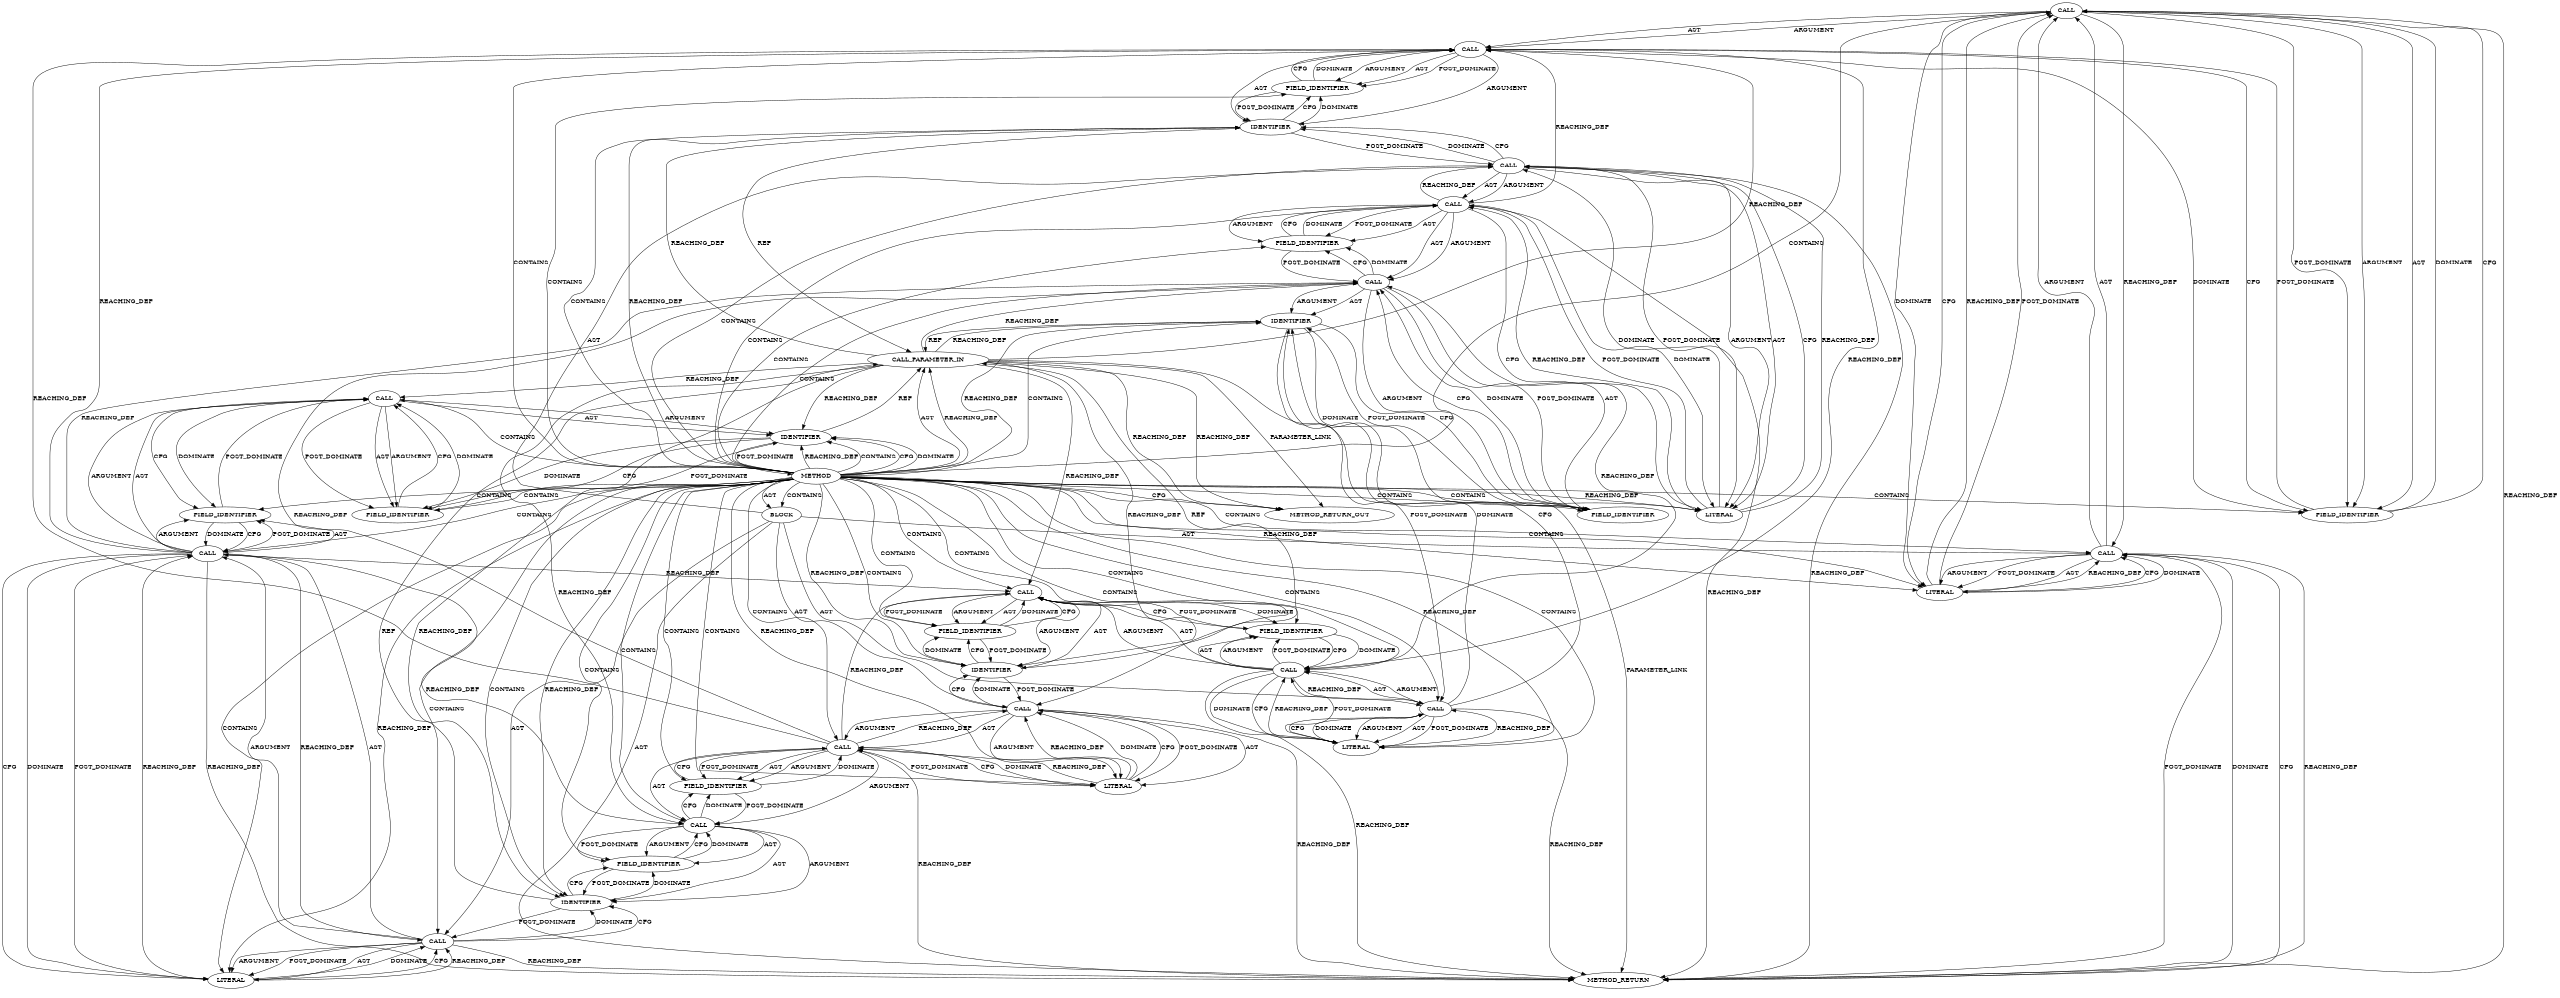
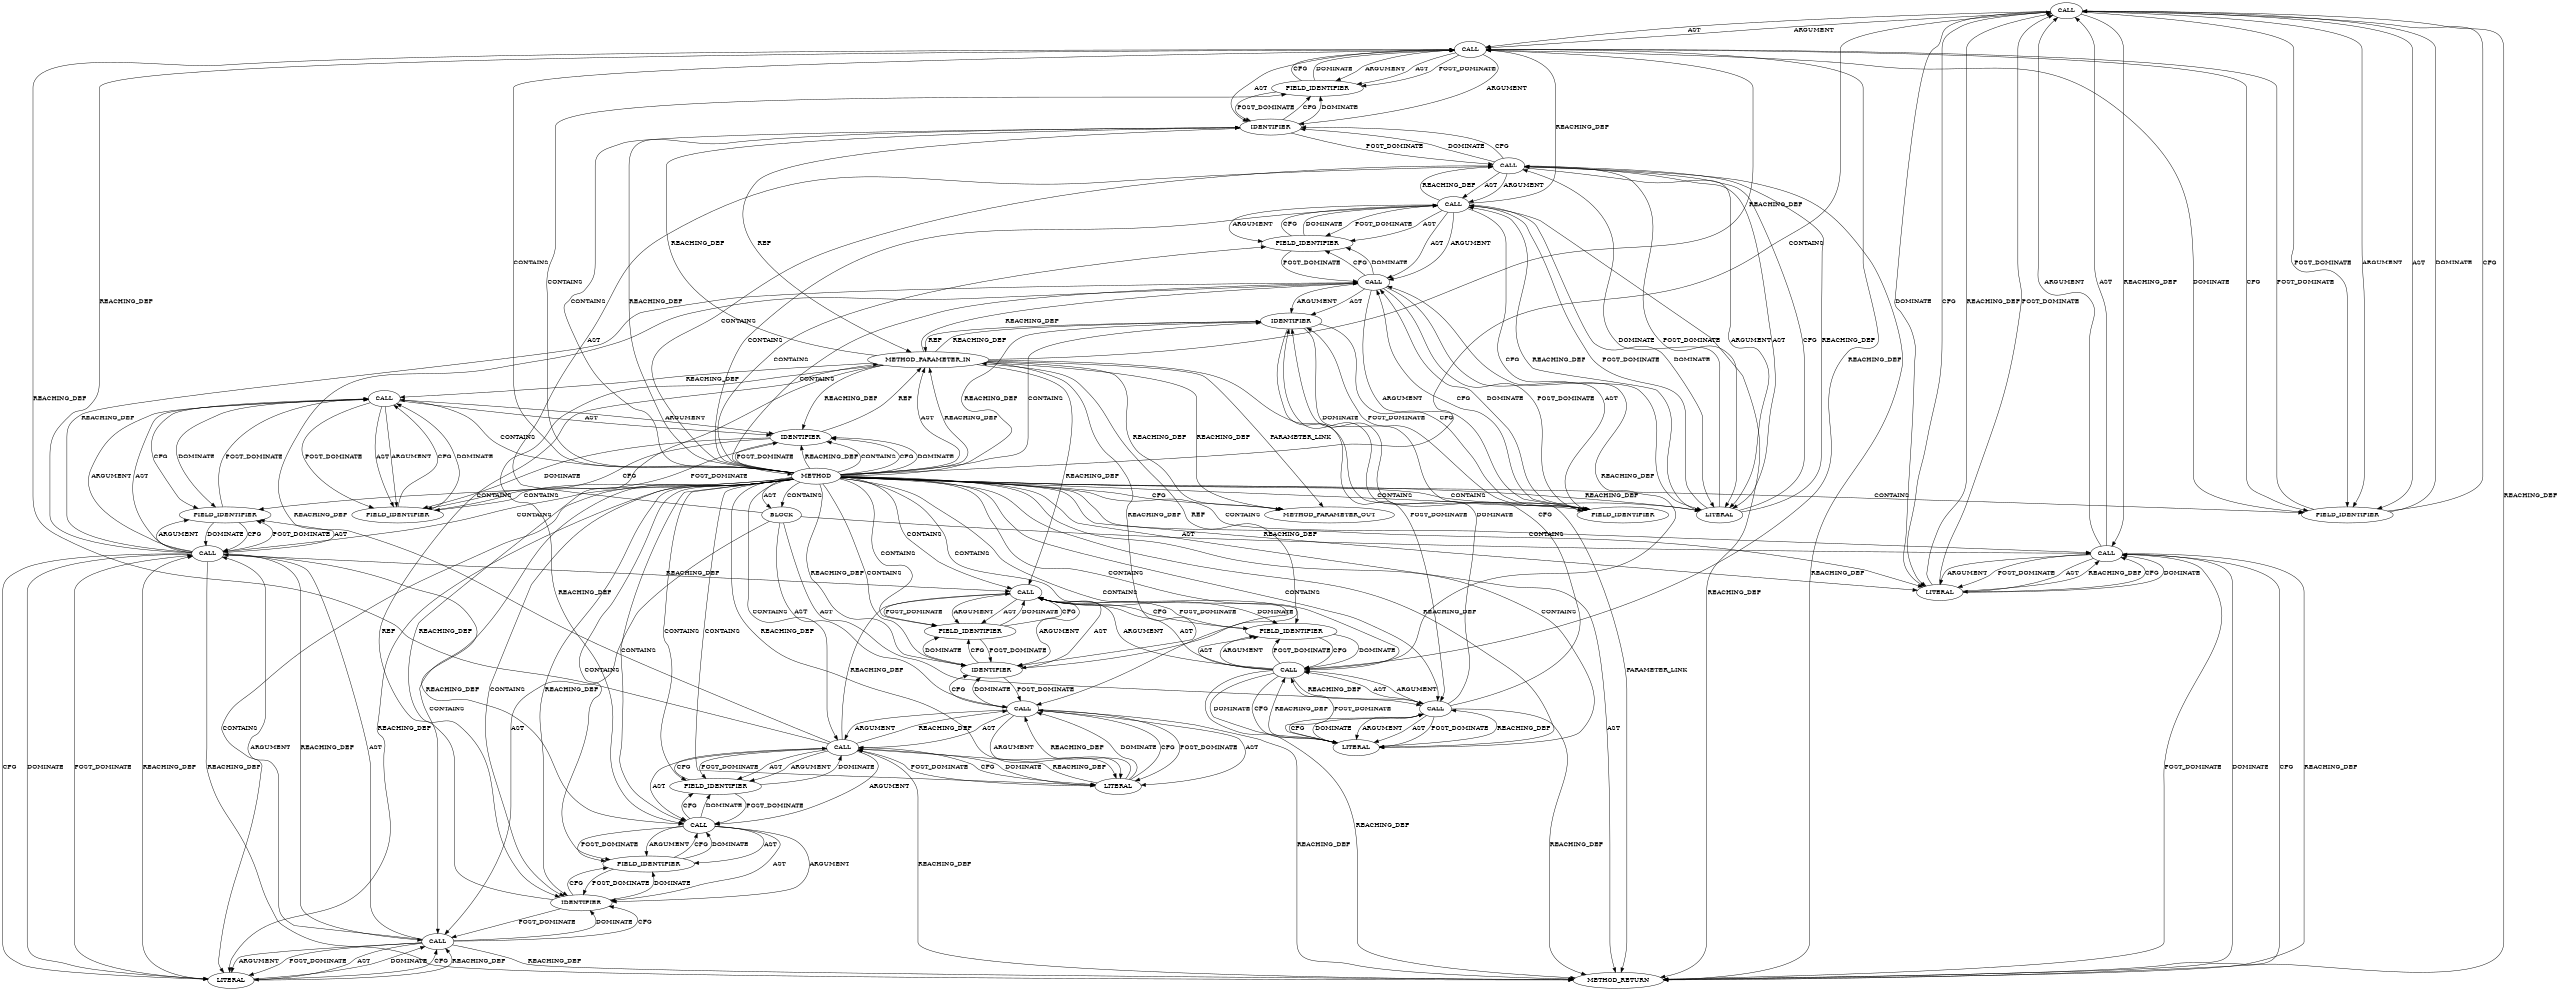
node "CALL_PARAMETER_IN": label "CALL_PARAMETER_IN" -> "METHOD_PARAMETER_IN"
node "METHOD_RETURN_OUT": label "METHOD_RETURN_OUT" -> "METHOD_PARAMETER_OUT"
edge "BLOCK" -> "METHOD_RETURN": now "METHOD" -> "METHOD_RETURN"
